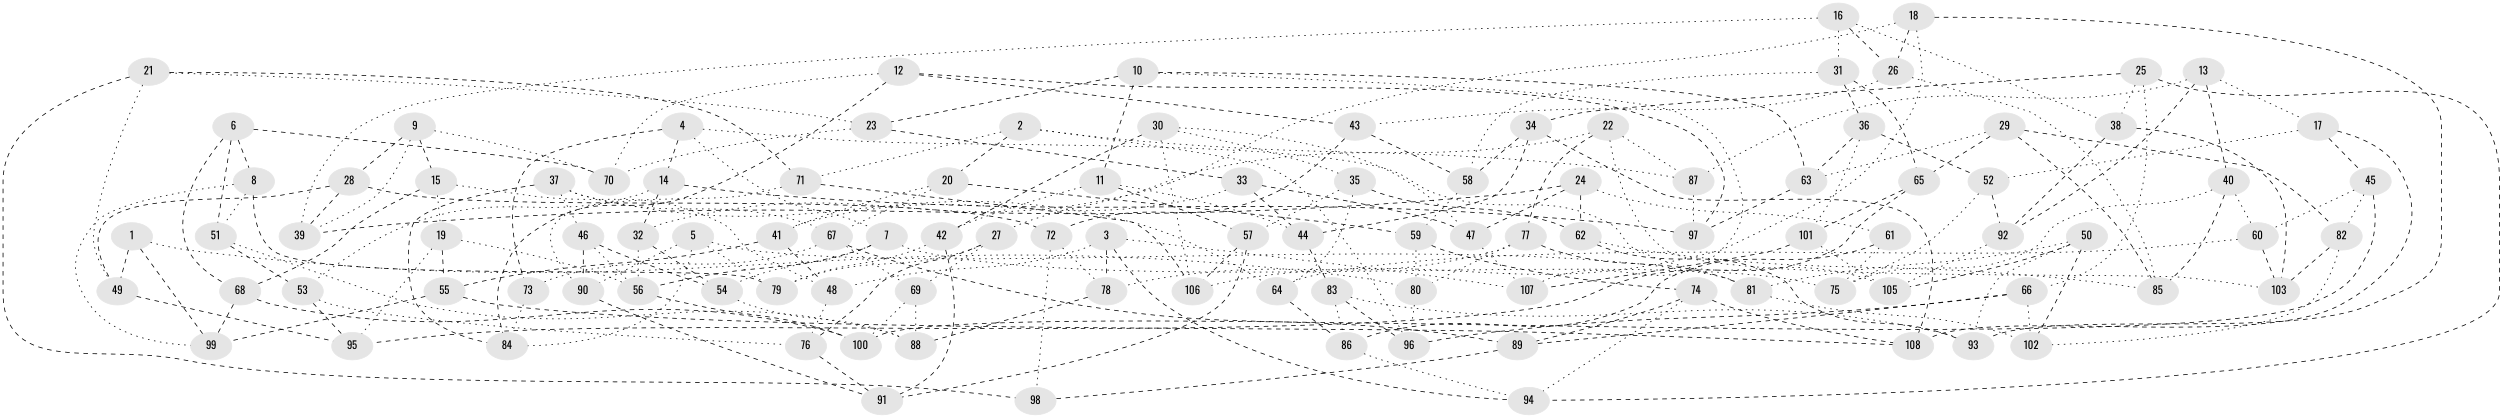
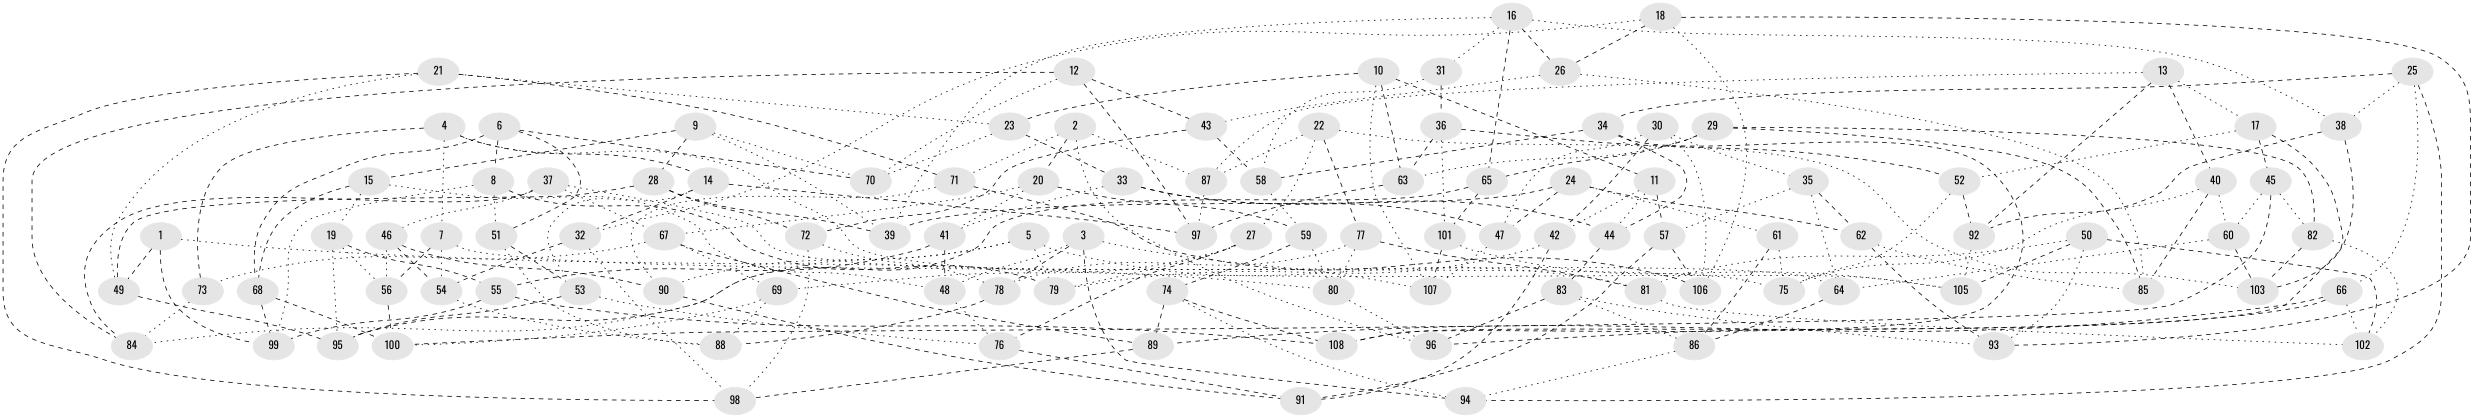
edge "31" -- "65": now "16" -- "65"
edge "32" -- "56": now "32" -- "98"
